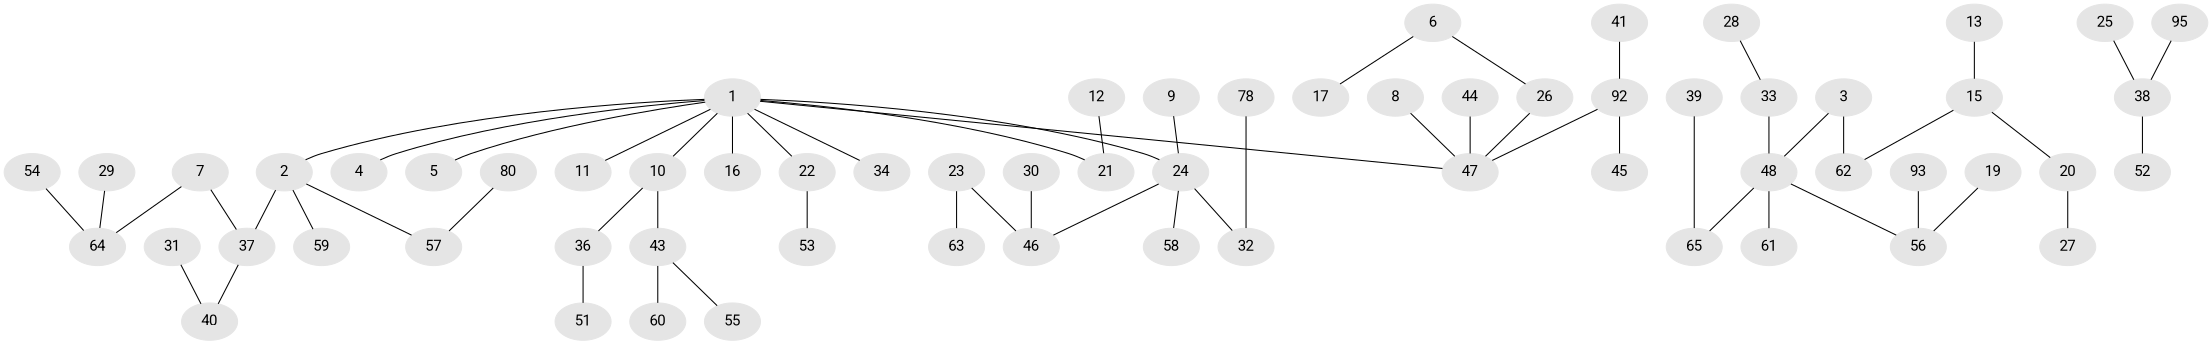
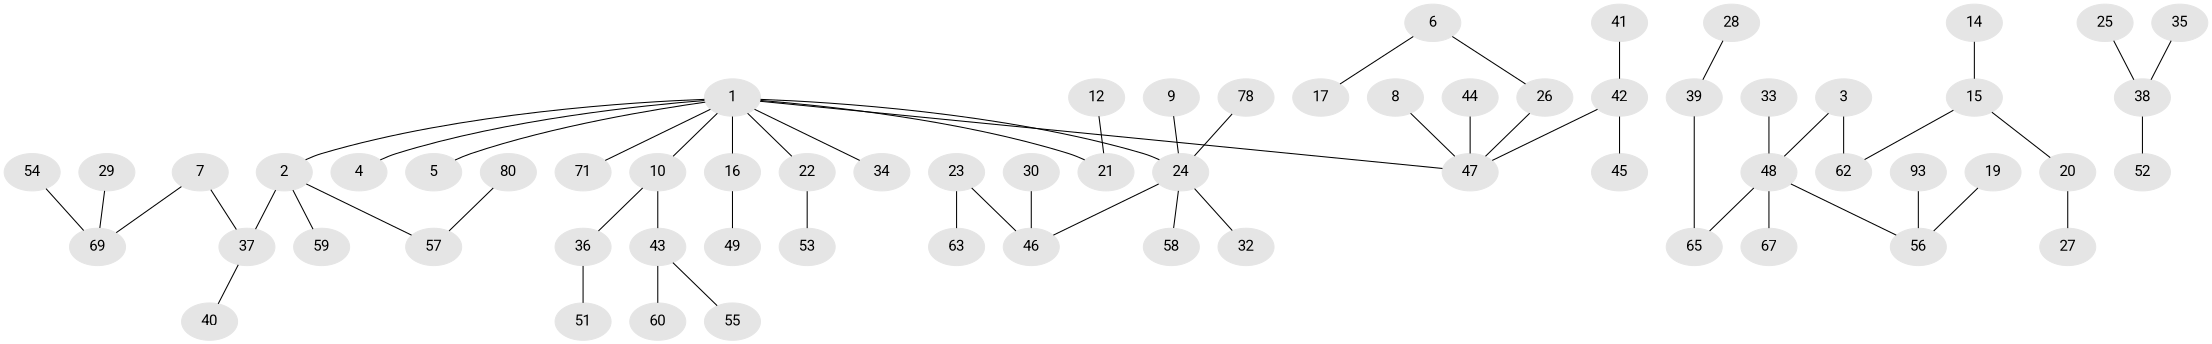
node "13": label "13" -> "14"
node "95": label "95" -> "35"
edge "28" -- "33": now "28" -- "39"
node "92": label "92" -> "42"
node "11": label "11" -> "71"
edge "78" -- "32": now "78" -- "24"
node "64": label "64" -> "69"
node "31": removed
node "49": added
node "61": label "61" -> "67"
